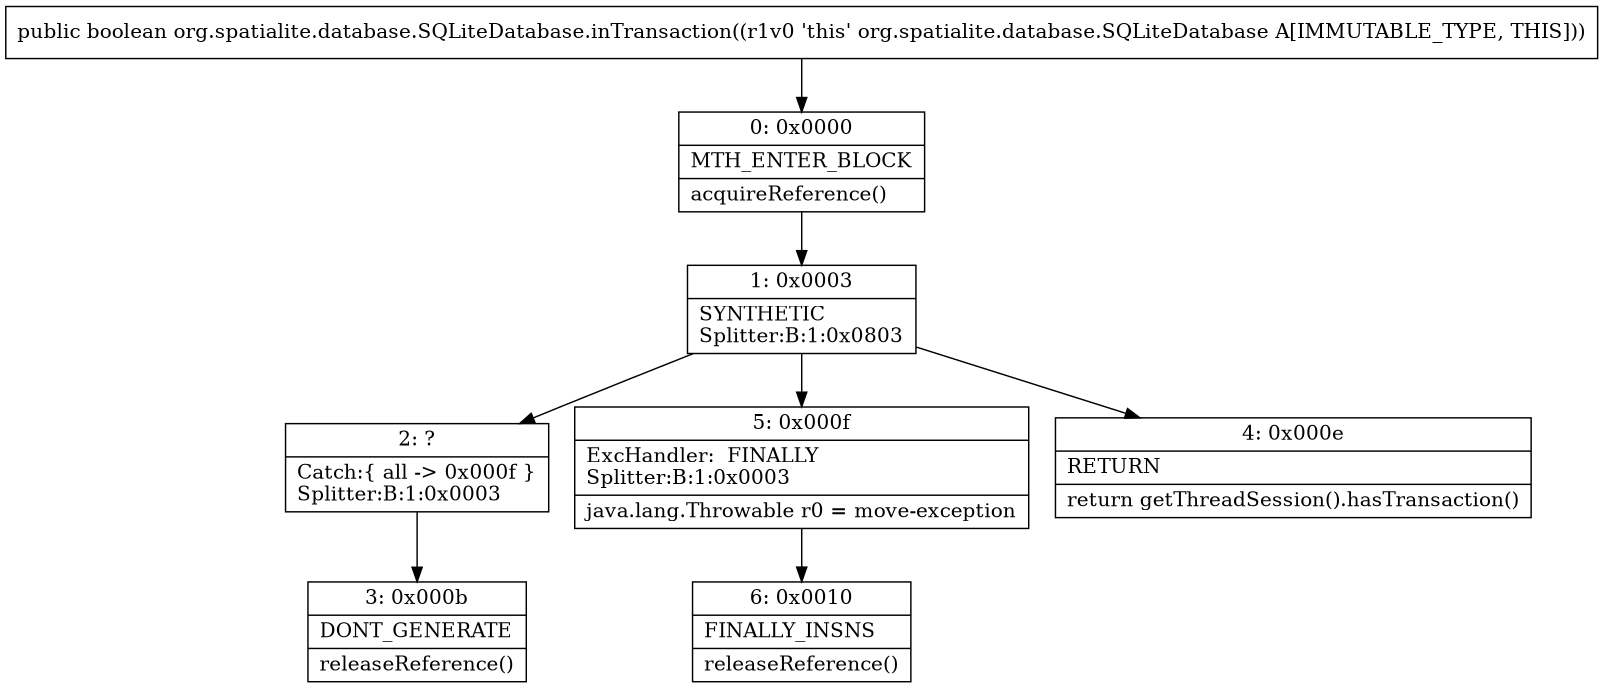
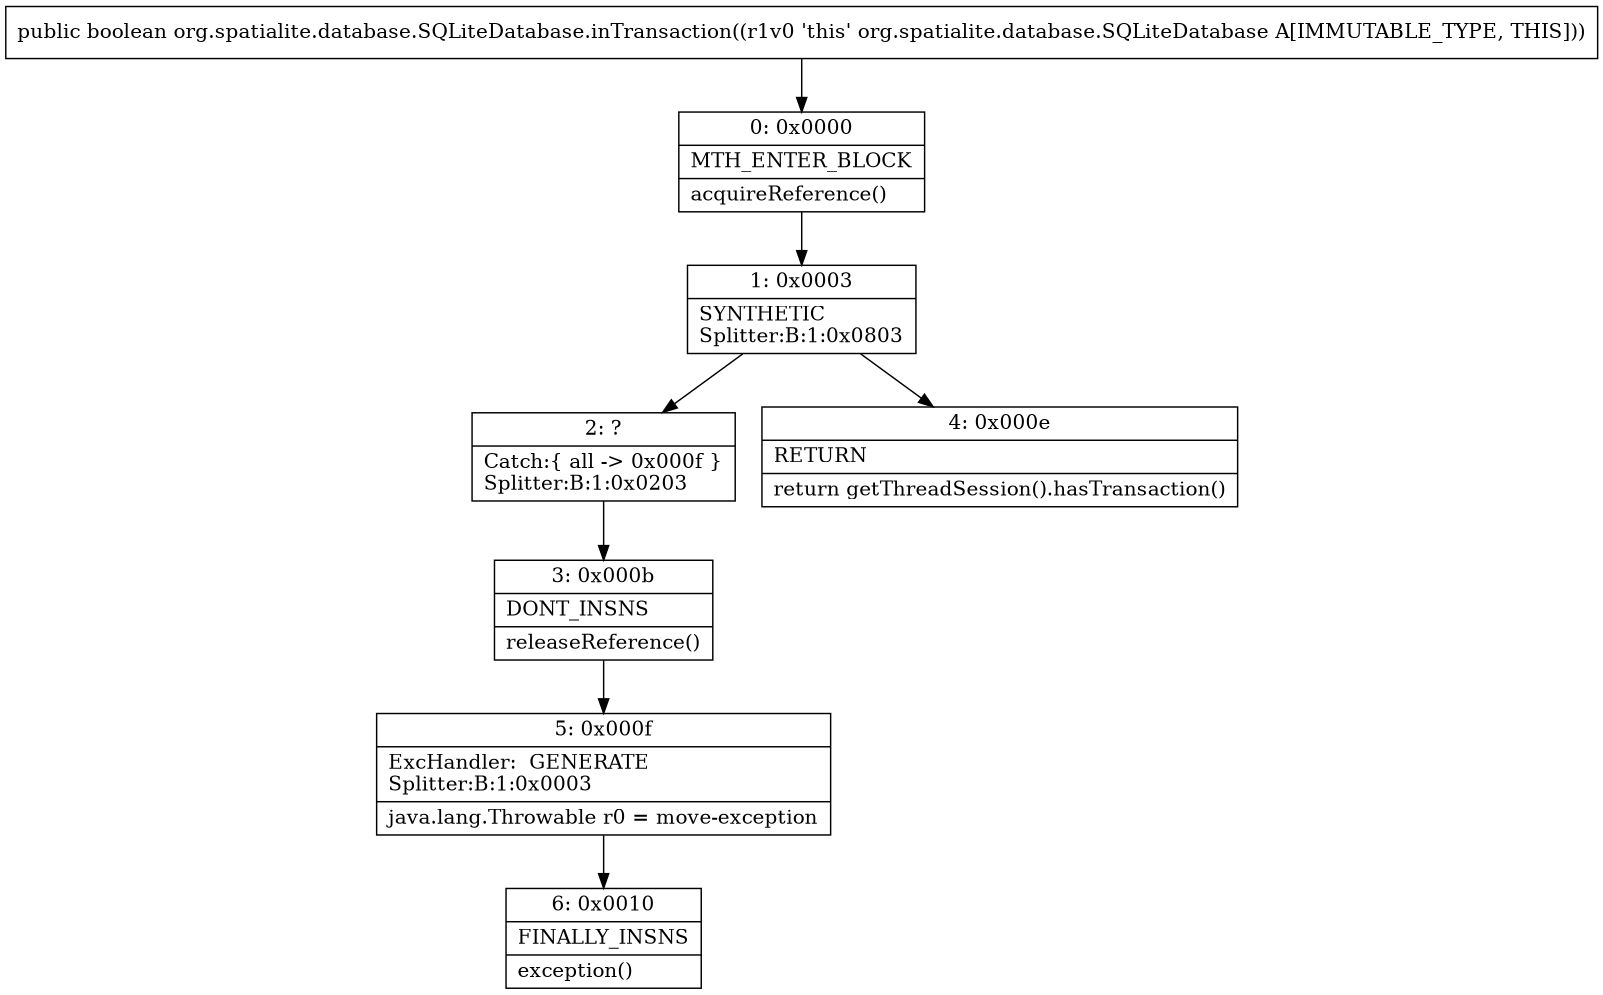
edge "1: 0x0003" -> "5: 0x000f": now "3: 0x000b" -> "5: 0x000f"
node "5: 0x000f": text "ExcHandler:  FINALLY" -> "ExcHandler:  GENERATE"
node "2: ?": text "Splitter:B:1:0x0003" -> "Splitter:B:1:0x0203"
node "3: 0x000b": text "DONT_GENERATE" -> "DONT_INSNS"
node "6: 0x0010": text "releaseReference()" -> "exception()"
